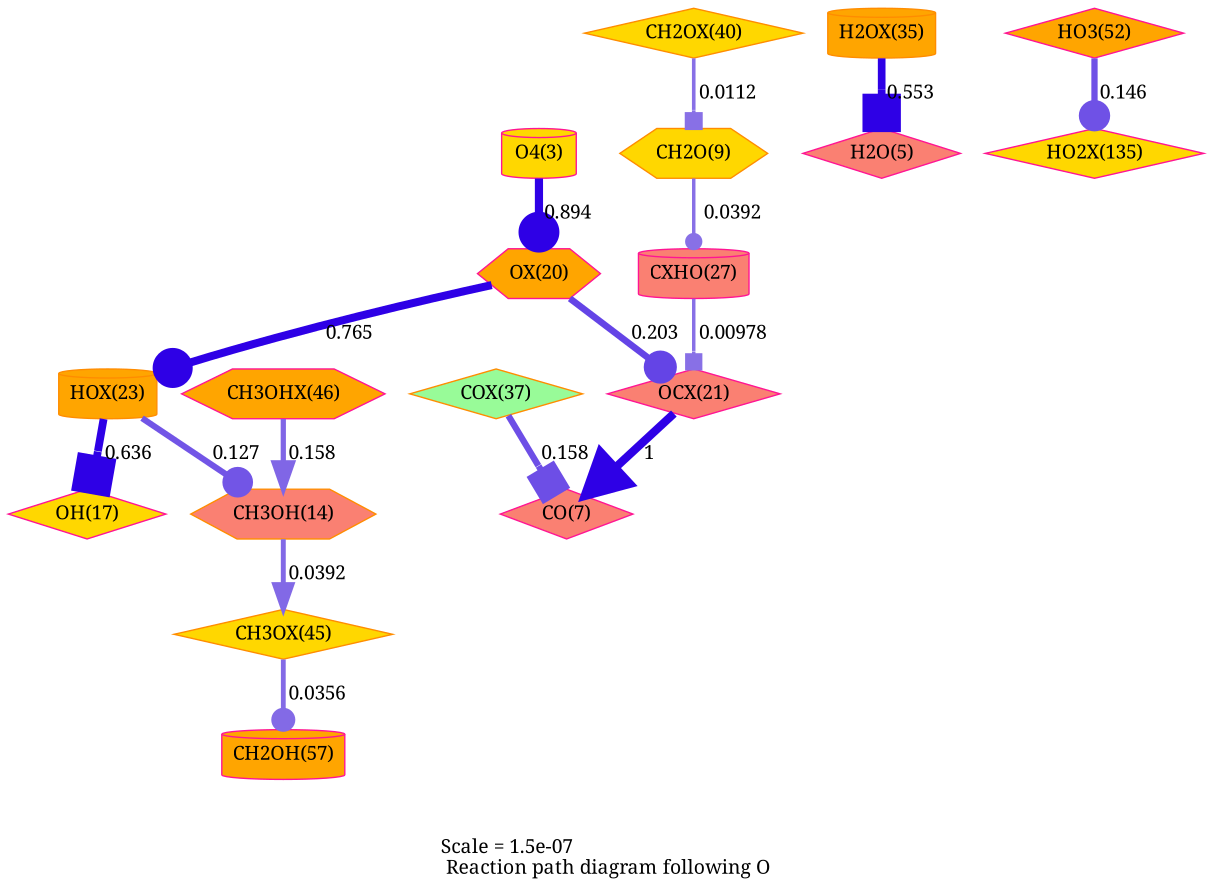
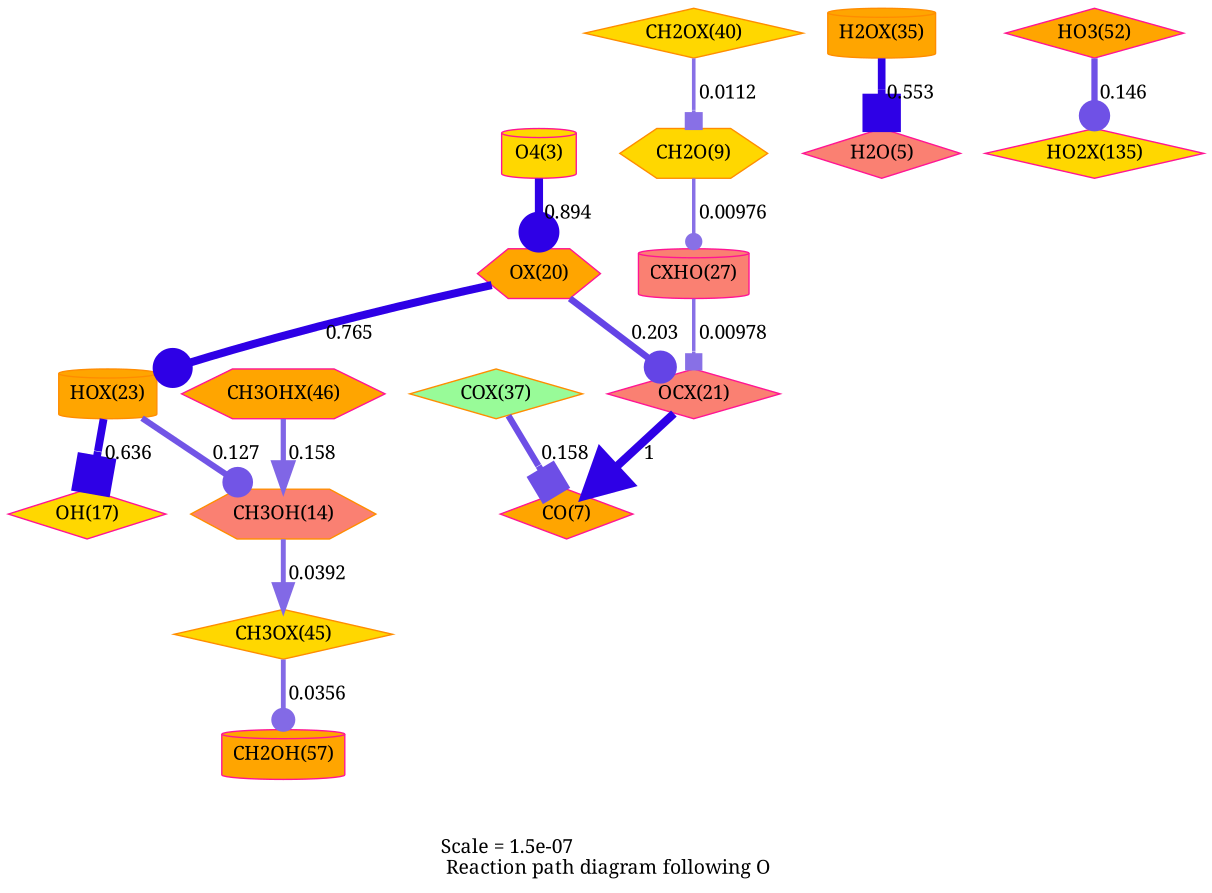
edge "CH2O(9)" -> "CXHO(27)": label " 0.0392" -> " 0.00976"
node "CO(7)": fillcolor salmon -> orange
